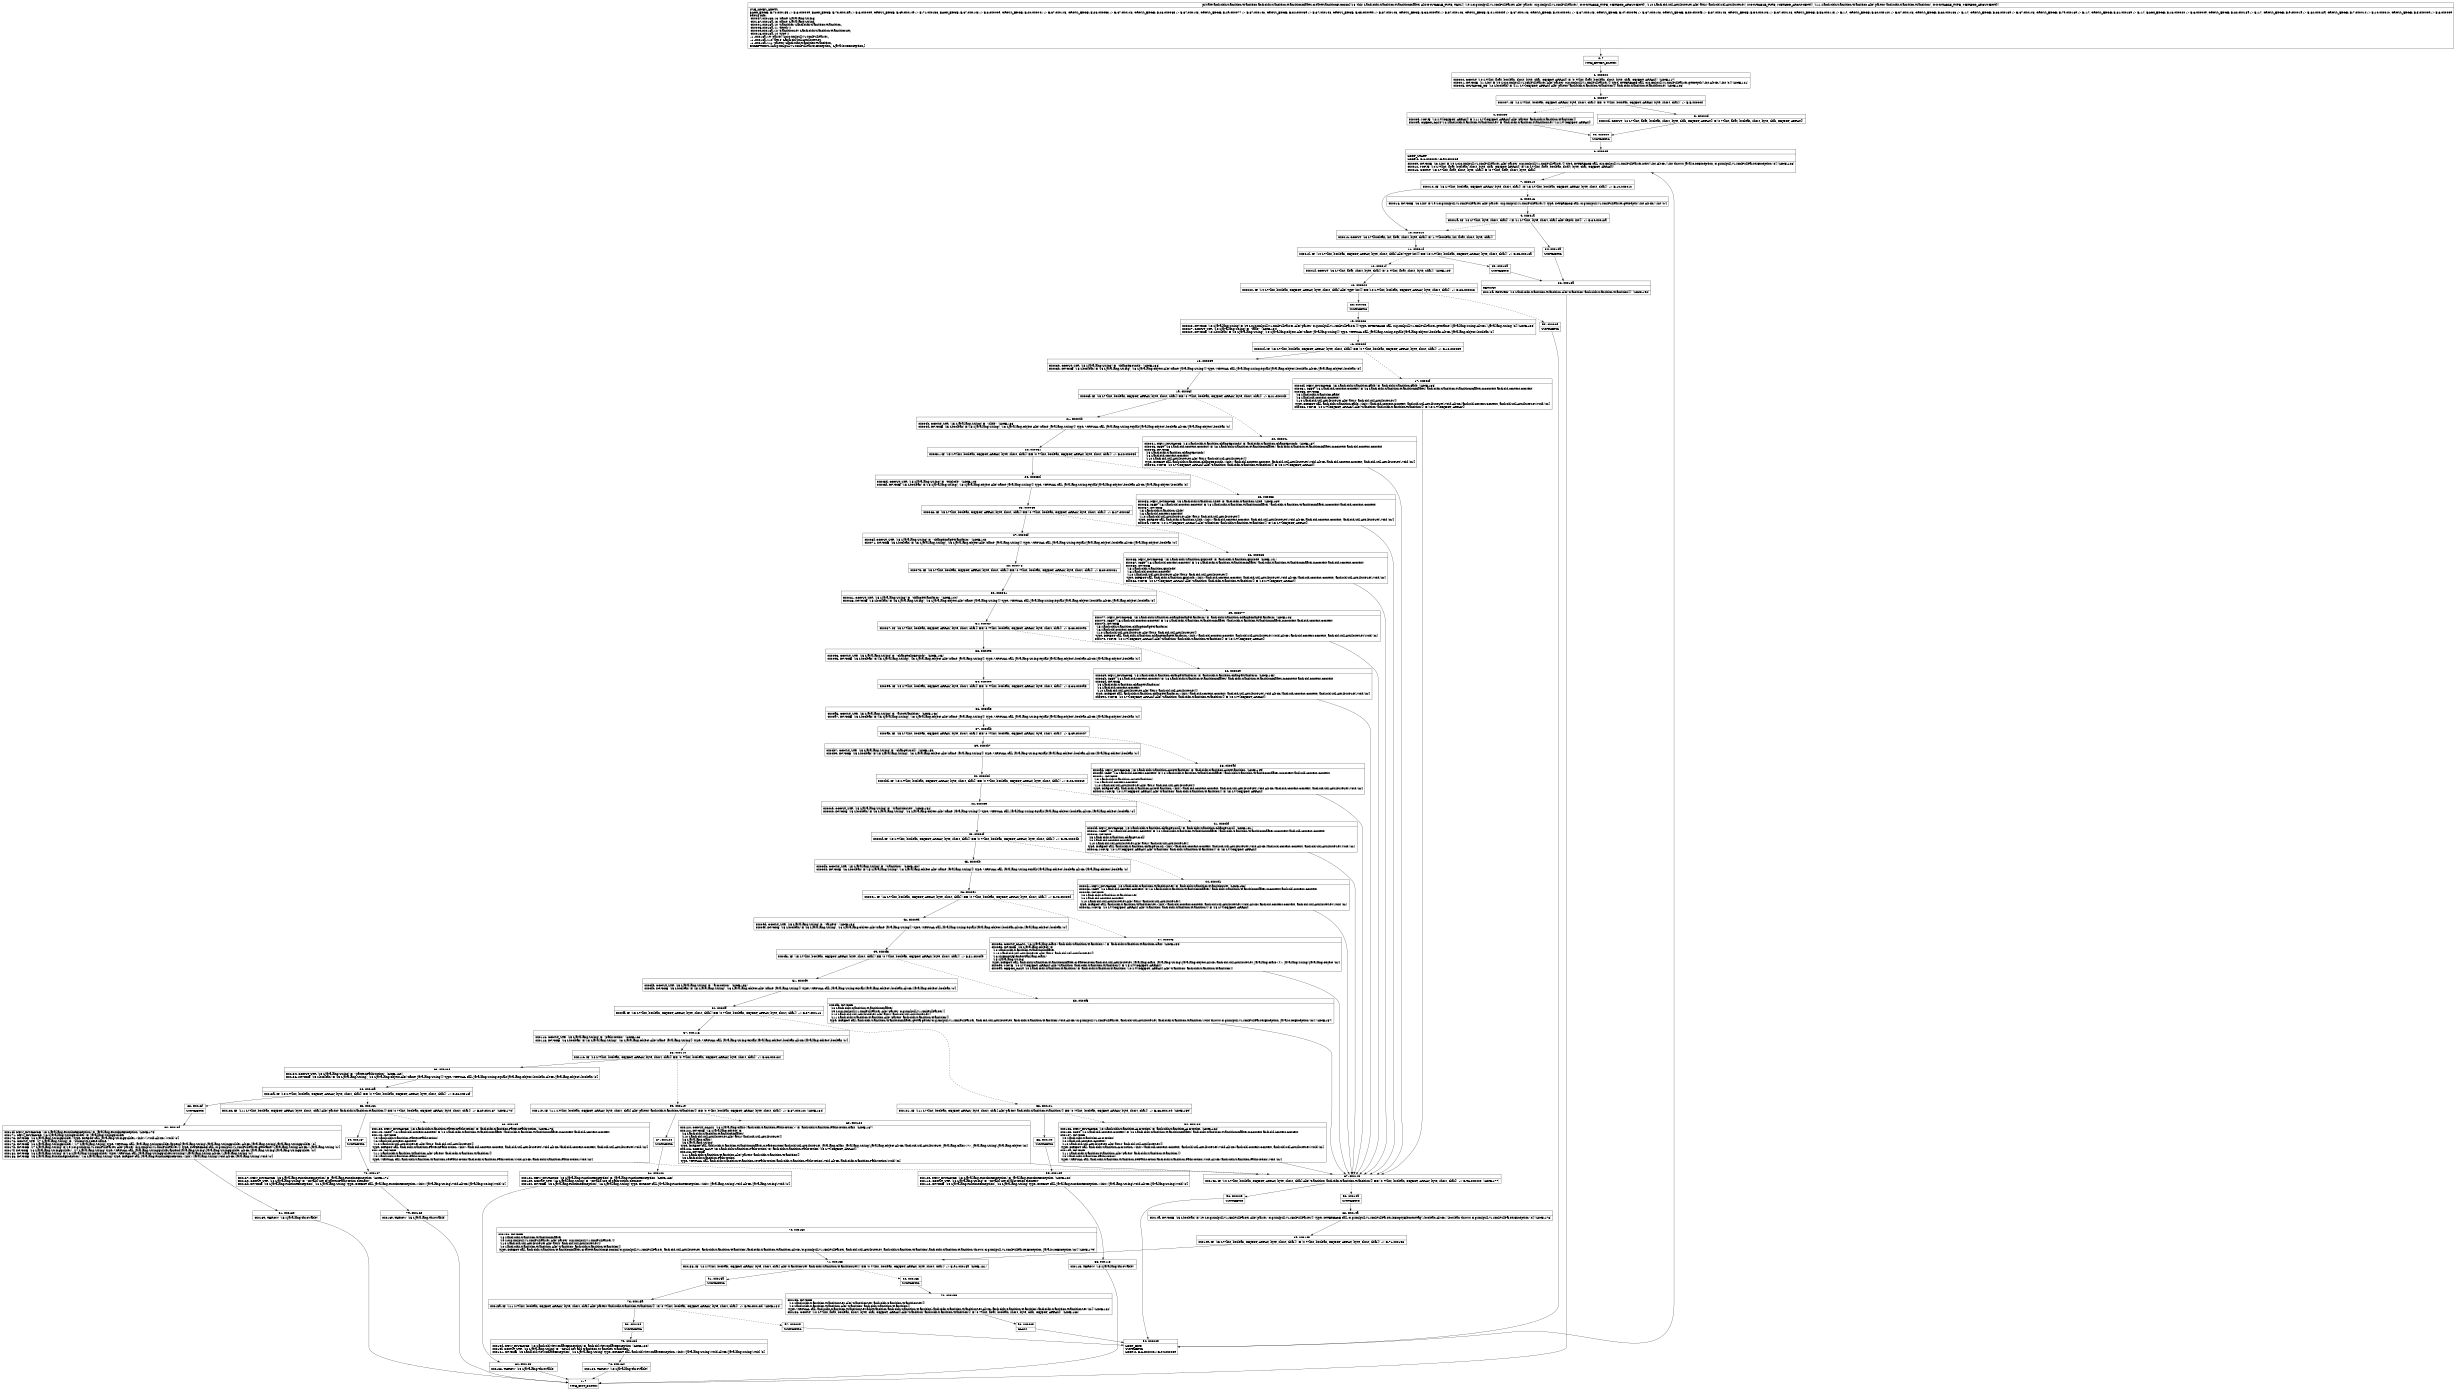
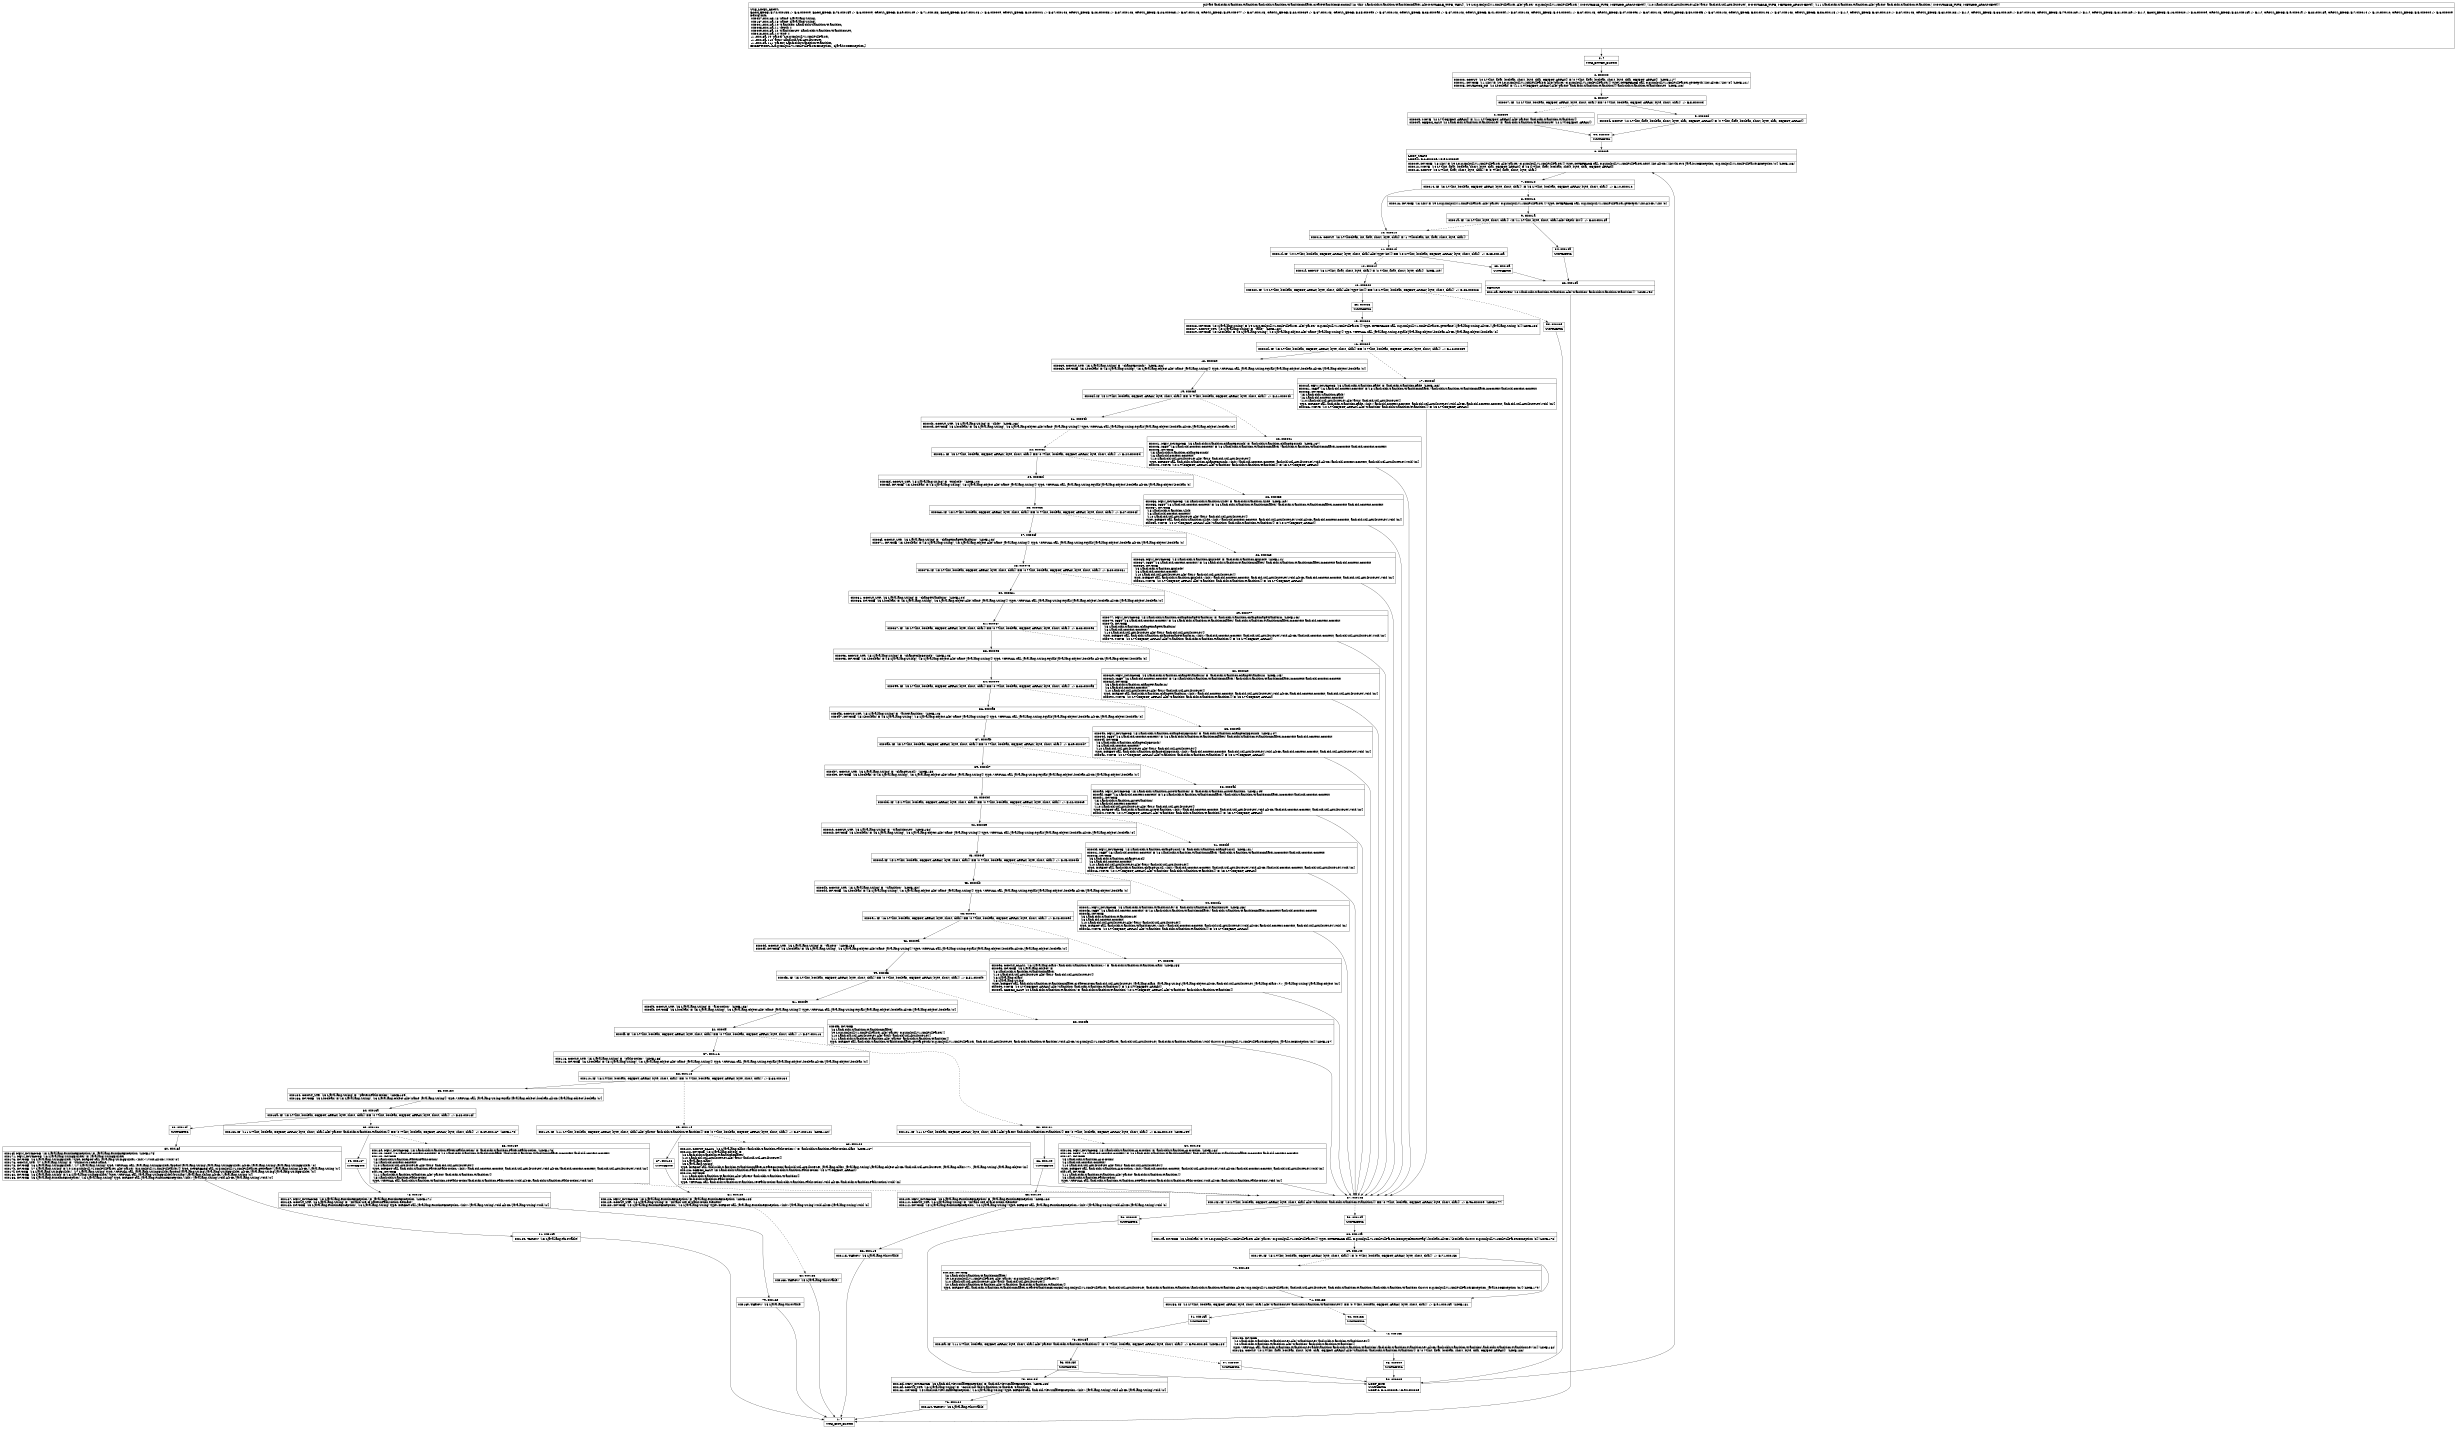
edge "21: 0x004b" -> "22: 0x0051": style solid -> dashed
node "35: 0x009b": added
node "47: 0x00e3": text "(r6 I:isEmptyElementTag.lang.Class)" -> "(r6 I:java.lang.Class)"
edge "61: 0x012c" -> "62: 0x0133": style solid -> dashed
edge "69: 0x014e" -> "70: 0x0150": added
node "98: 0x000e": text "CLASS" -> "SYNTHETIC"
